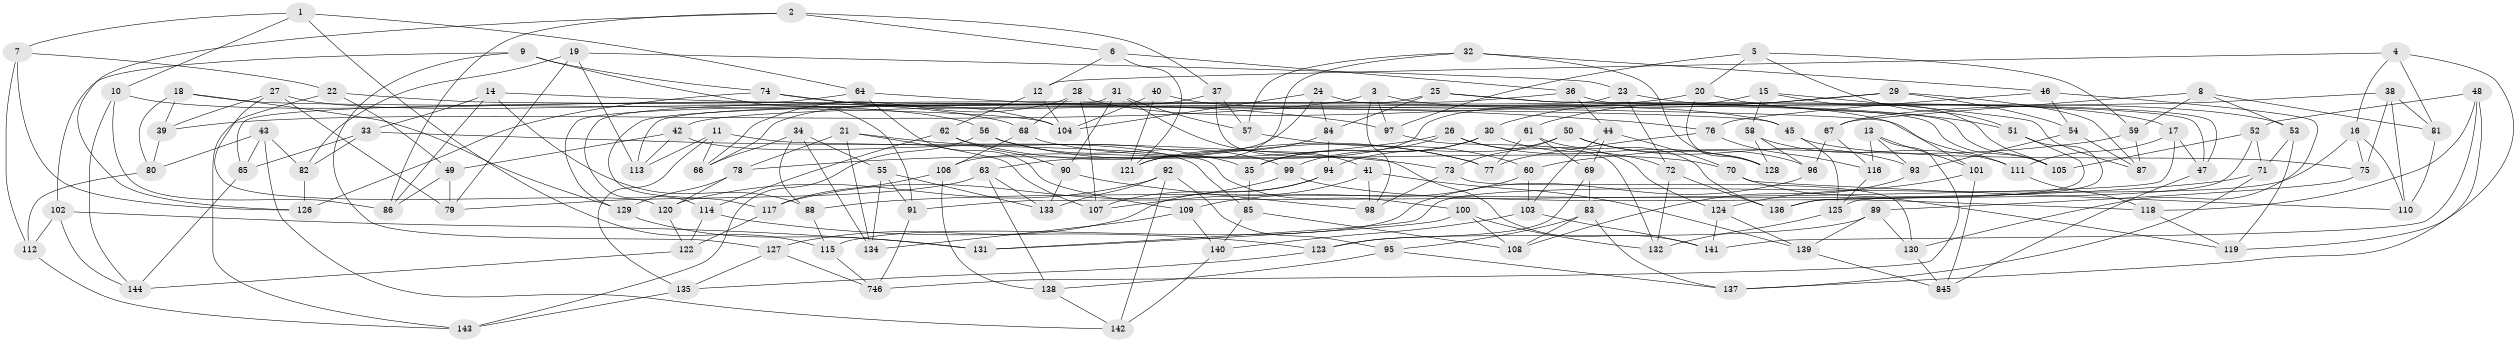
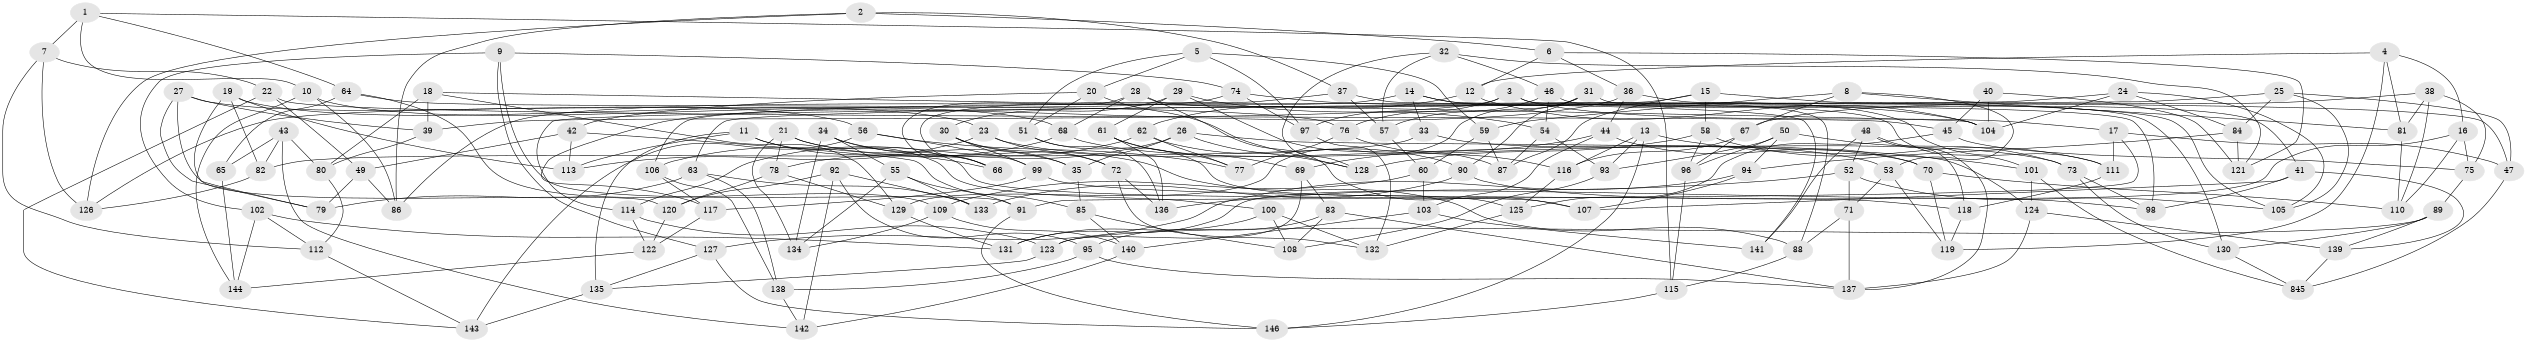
edge "33" -- "65": removed
edge "124" -- "141": now "124" -- "137"
node "746": label "746" -> "146"
